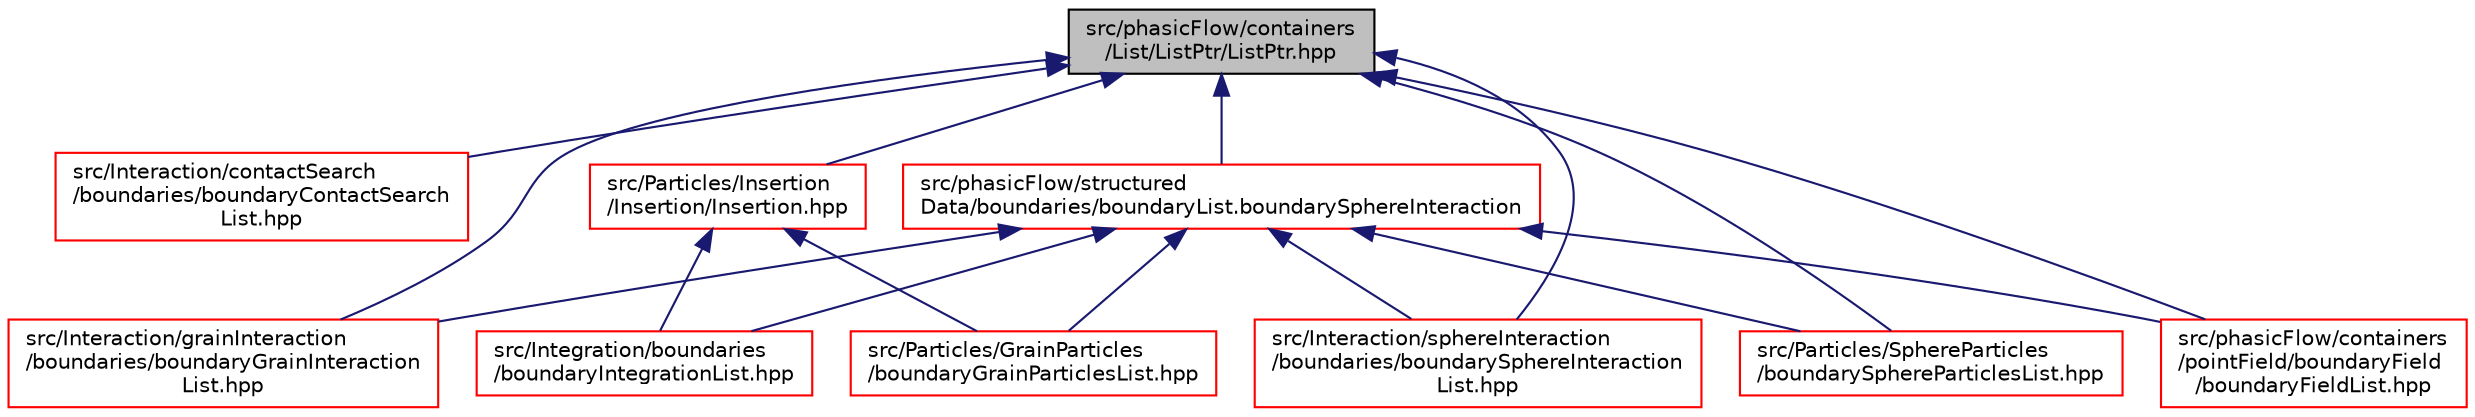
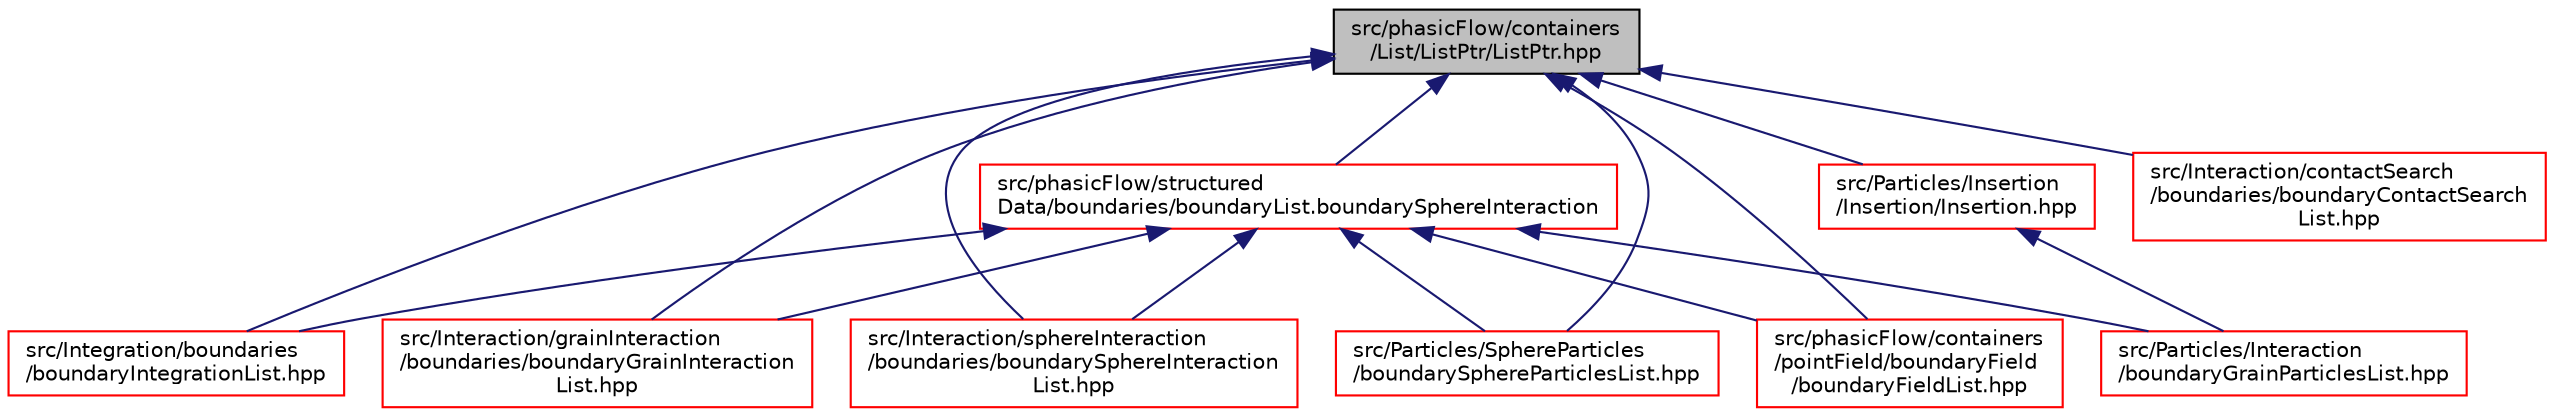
edge "src/Integration/boundaries /boundaryIntegrationList.hpp" -> "src/Particles/Insertion /Insertion/Insertion.hpp": now "src/Integration/boundaries /boundaryIntegrationList.hpp" -> "src/phasicFlow/containers /List/ListPtr/ListPtr.hpp"
node "src/Particles/GrainParticles /boundaryGrainParticlesList.hpp": label "src/Particles/GrainParticles /boundaryGrainParticlesList.hpp" -> "src/Particles/Interaction /boundaryGrainParticlesList.hpp"
